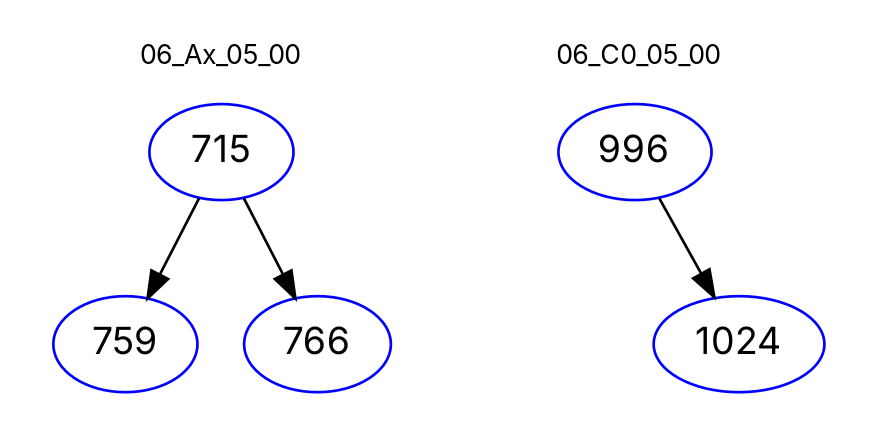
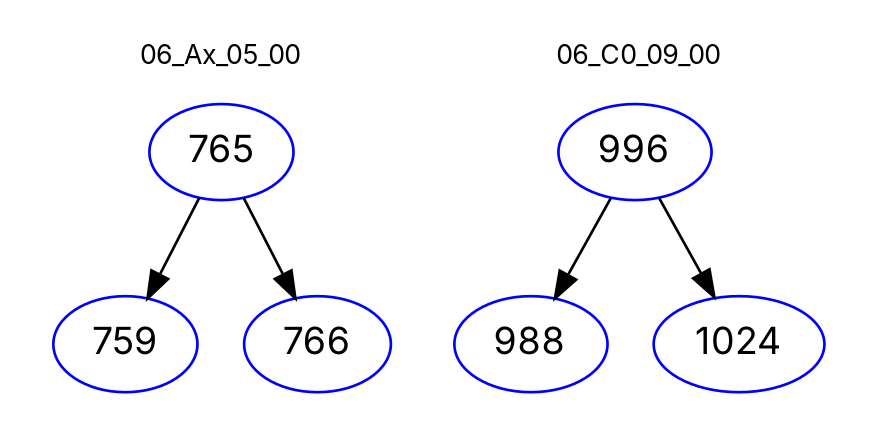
cluster "06_C0_05_00": label "06_C0_05_00" -> "06_C0_09_00"
node "715": label "715" -> "765"
node "988": added
